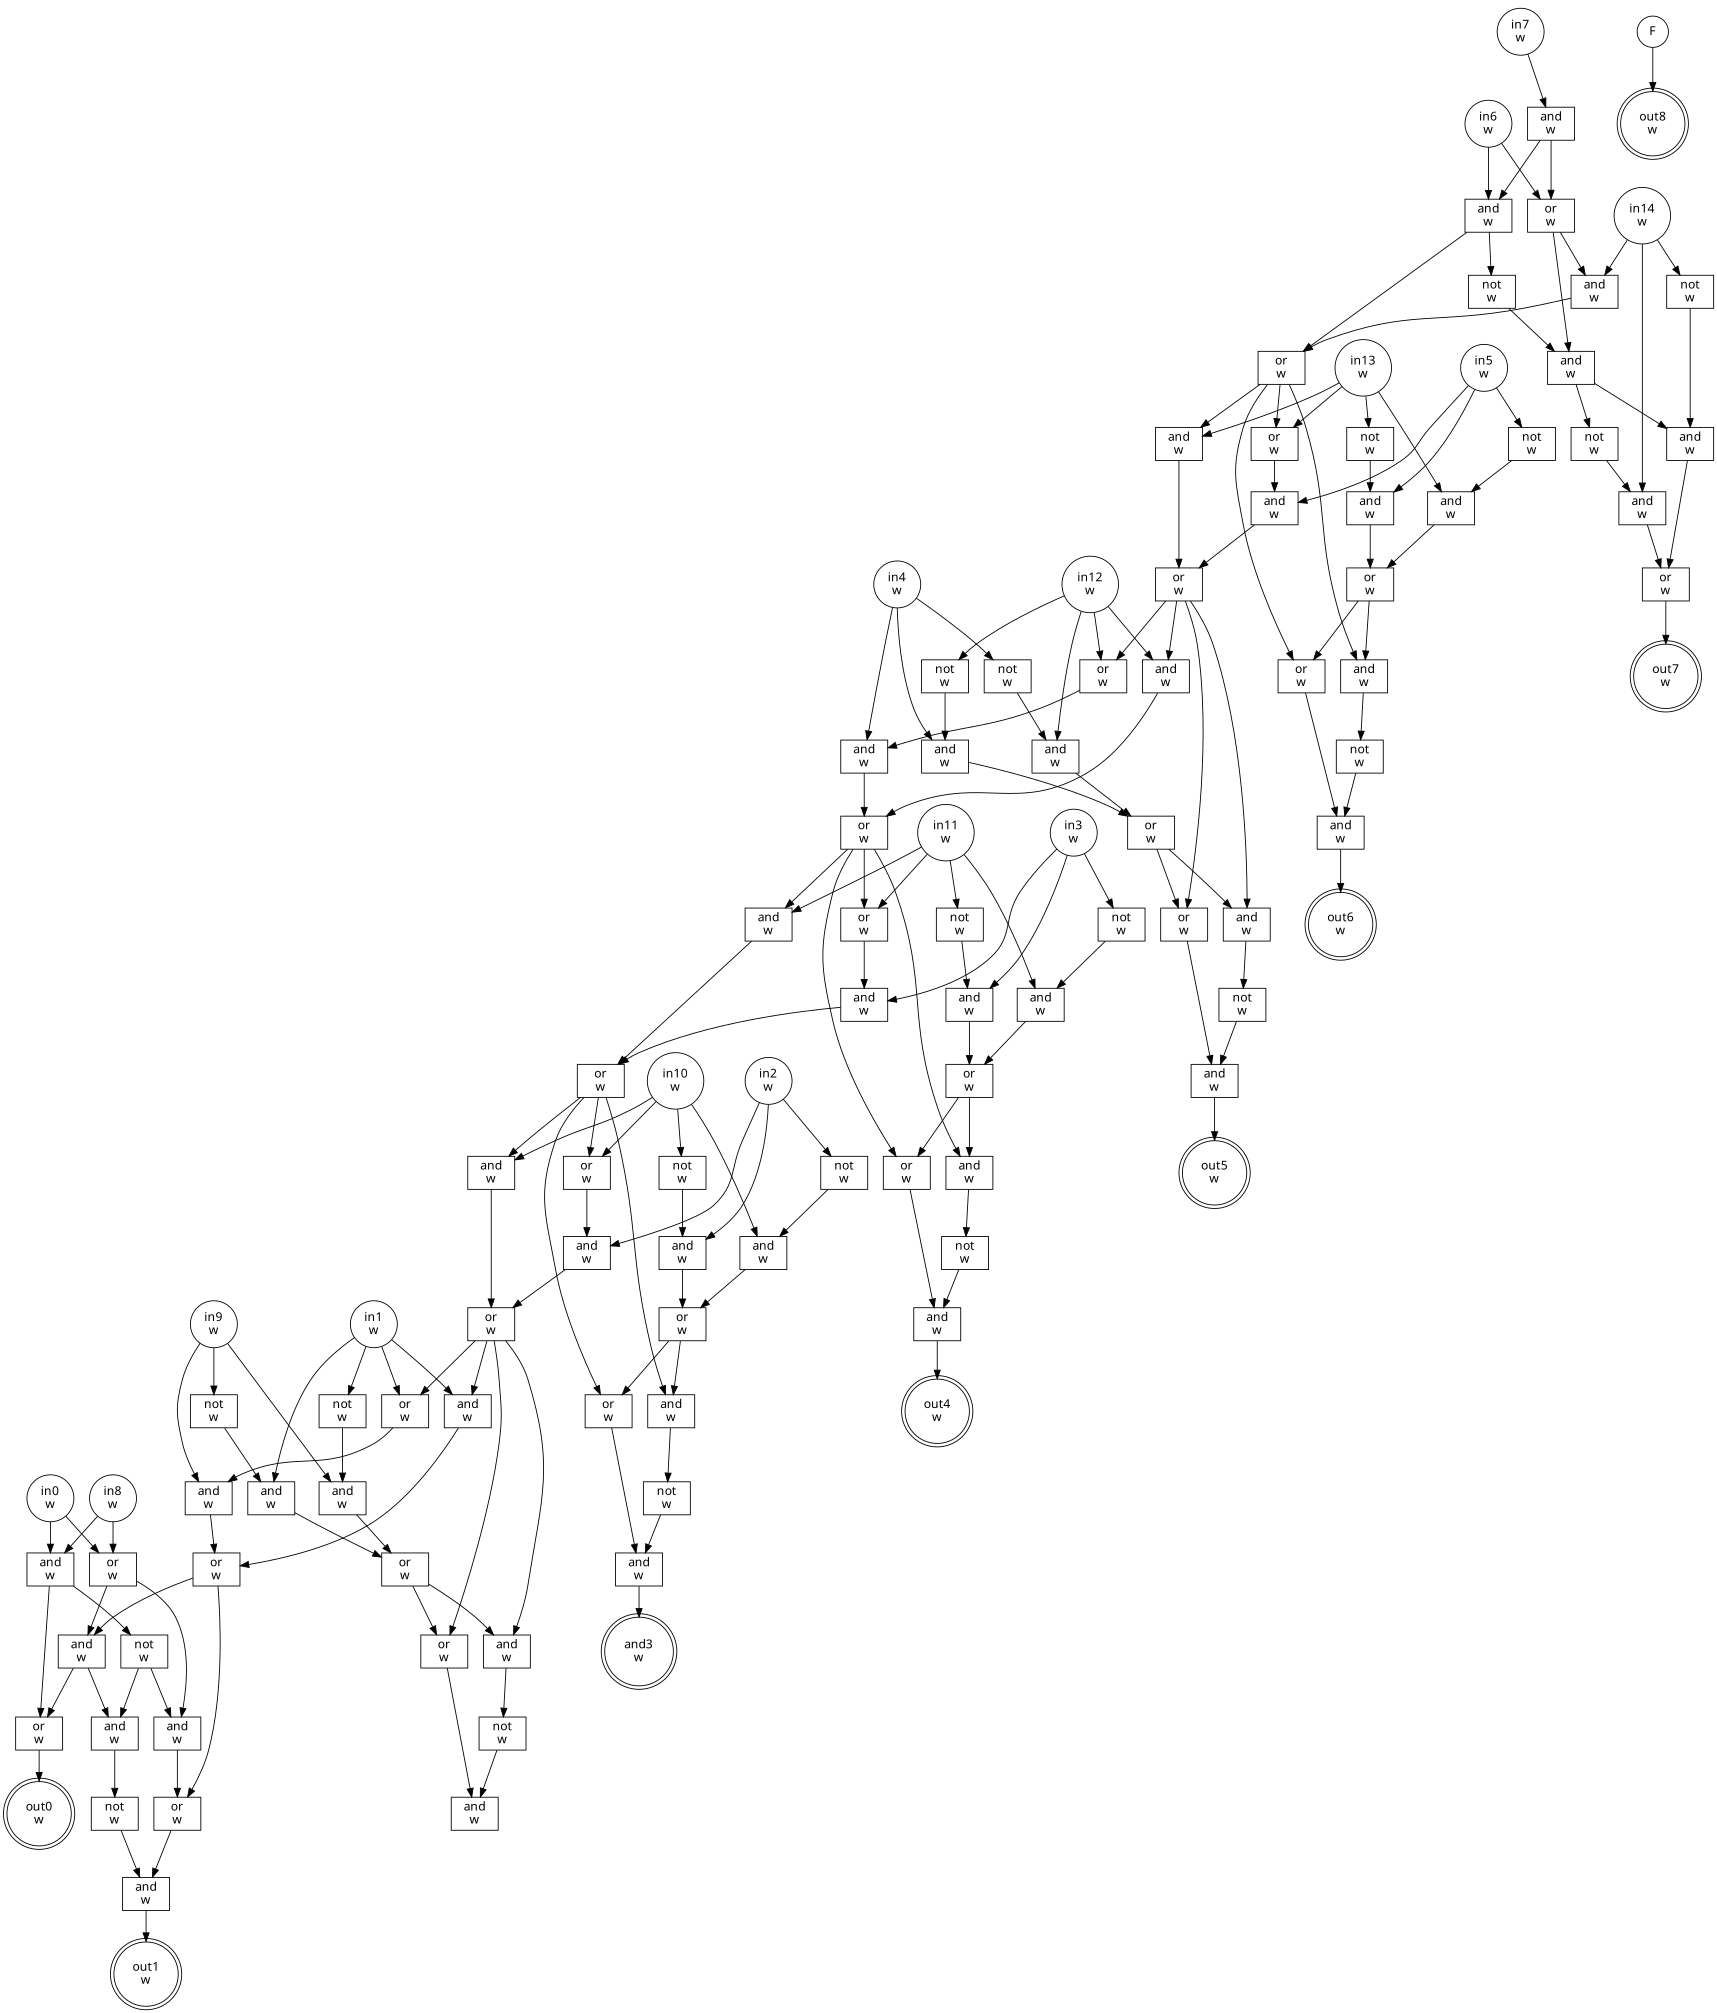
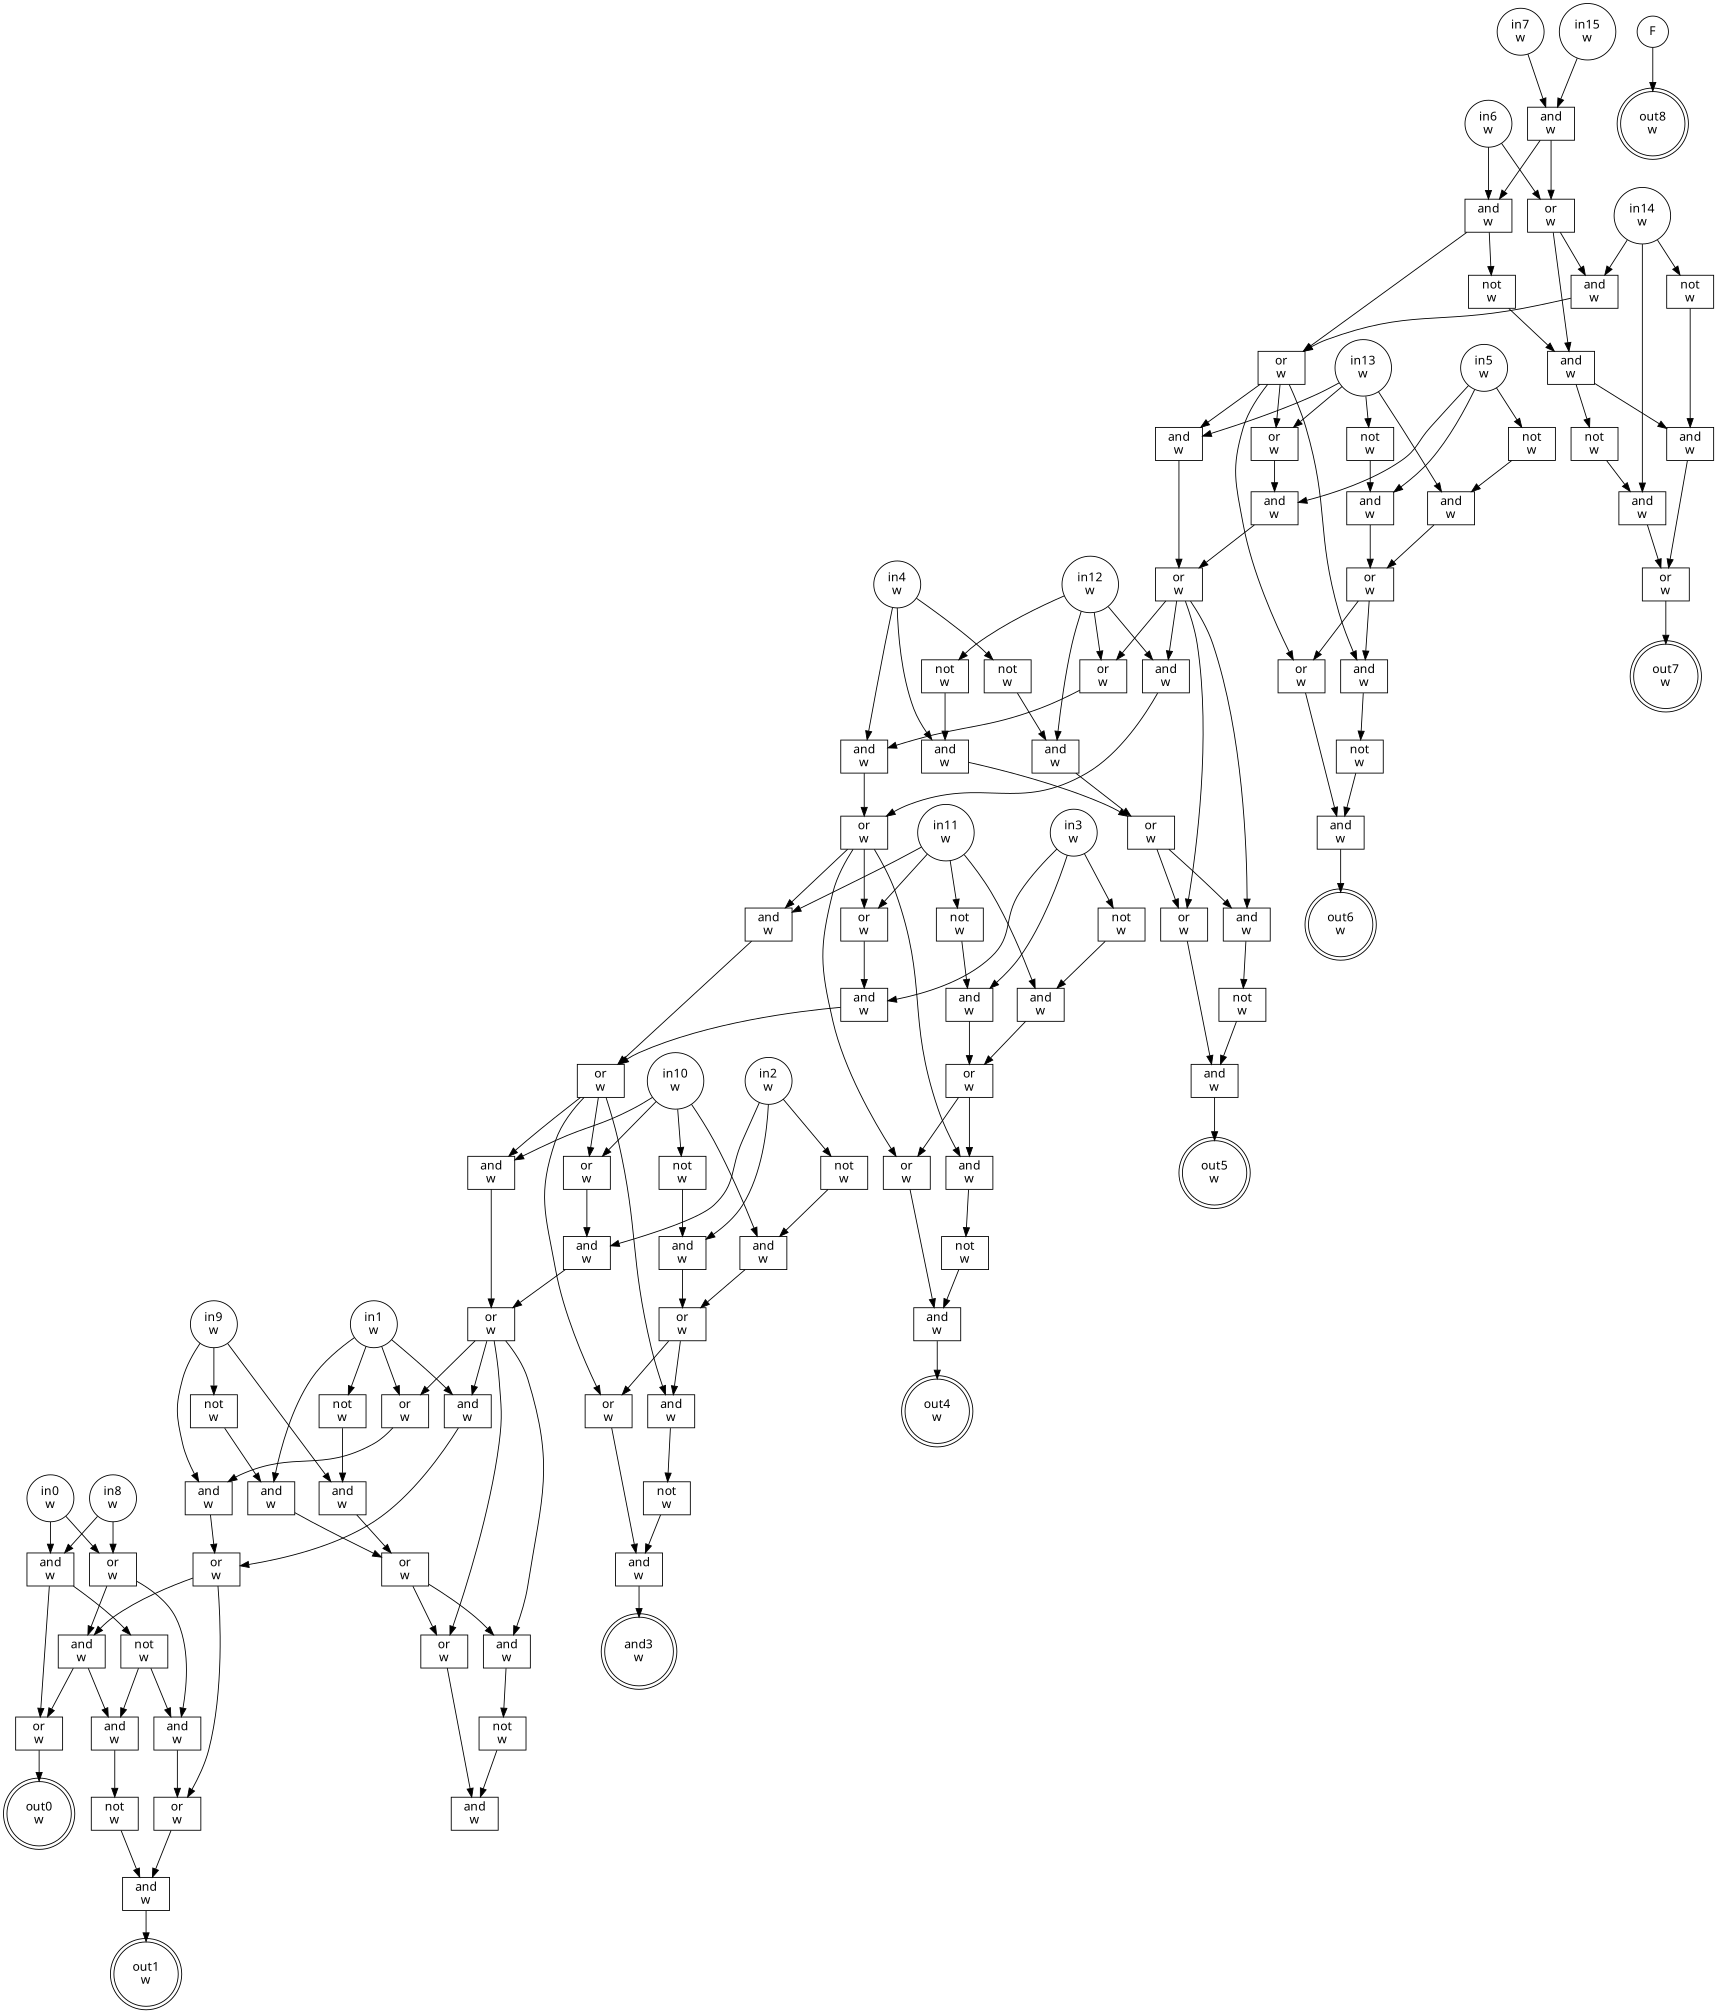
node "in15 w": added
